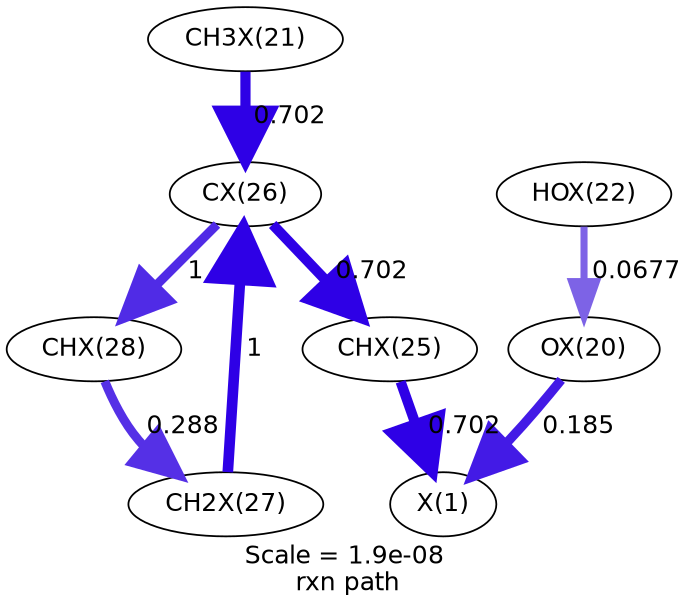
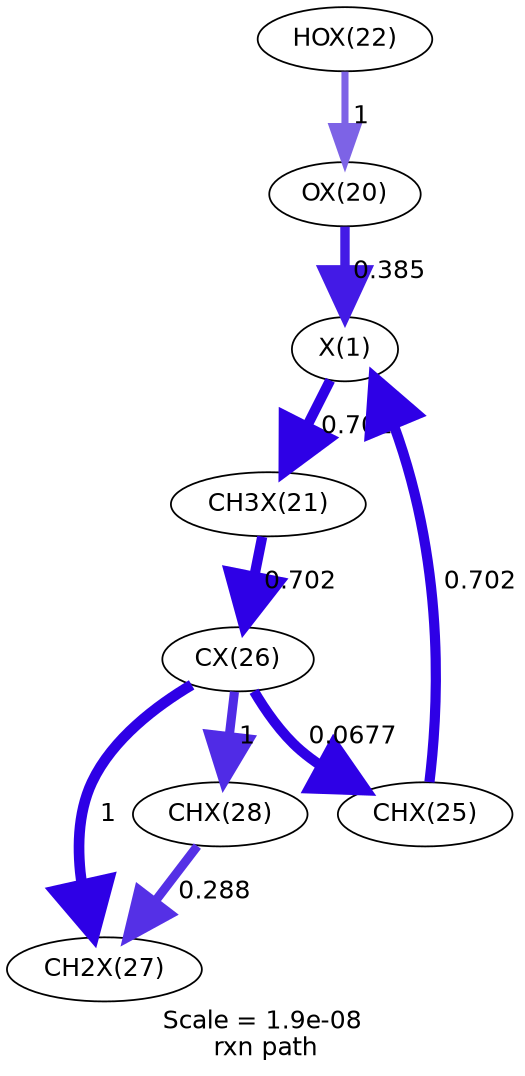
edge "CX(26)" -> "CHX(25)": label " 0.702" -> " 0.0677"
edge "HOX(22)" -> "OX(20)": label " 0.0677" -> " 1"
edge "CH2X(27)" -> "CX(26)": reversed
edge "X(1)" -> "CH3X(21)": added, label "0.702"
edge "OX(20)" -> "X(1)": label " 0.185" -> " 0.385"
